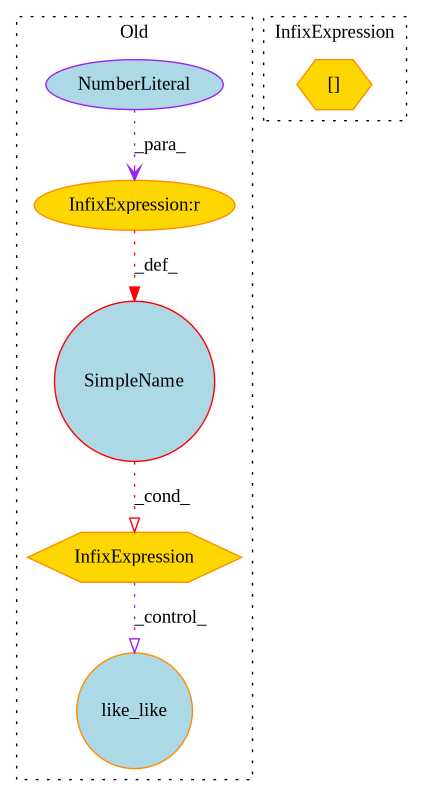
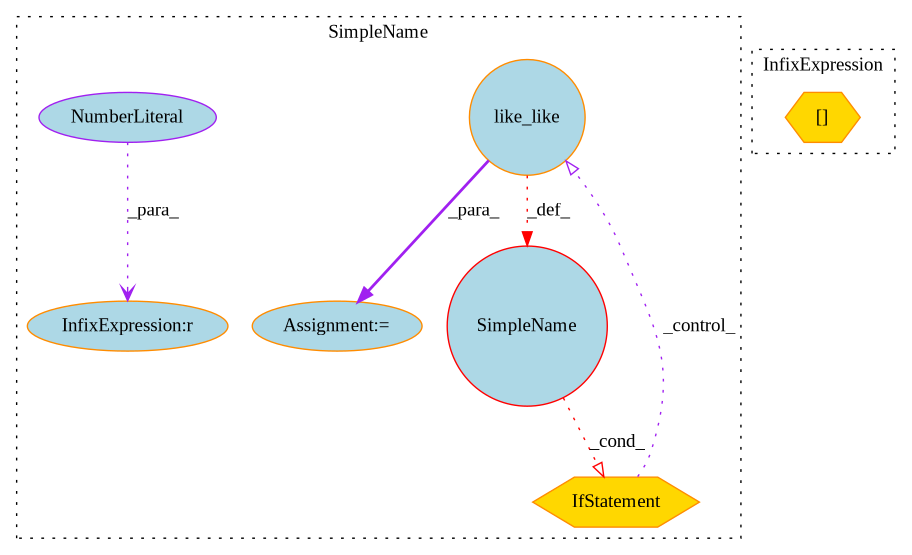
cluster "Old": label "Old" -> "SimpleName"
node "InfixExpression:r": fillcolor gold -> lightblue
edge "InfixExpression:r" -> "SimpleName": now "like_like" -> "SimpleName"
node "Assignment:=": added
node "InfixExpression": label "InfixExpression" -> "IfStatement"
